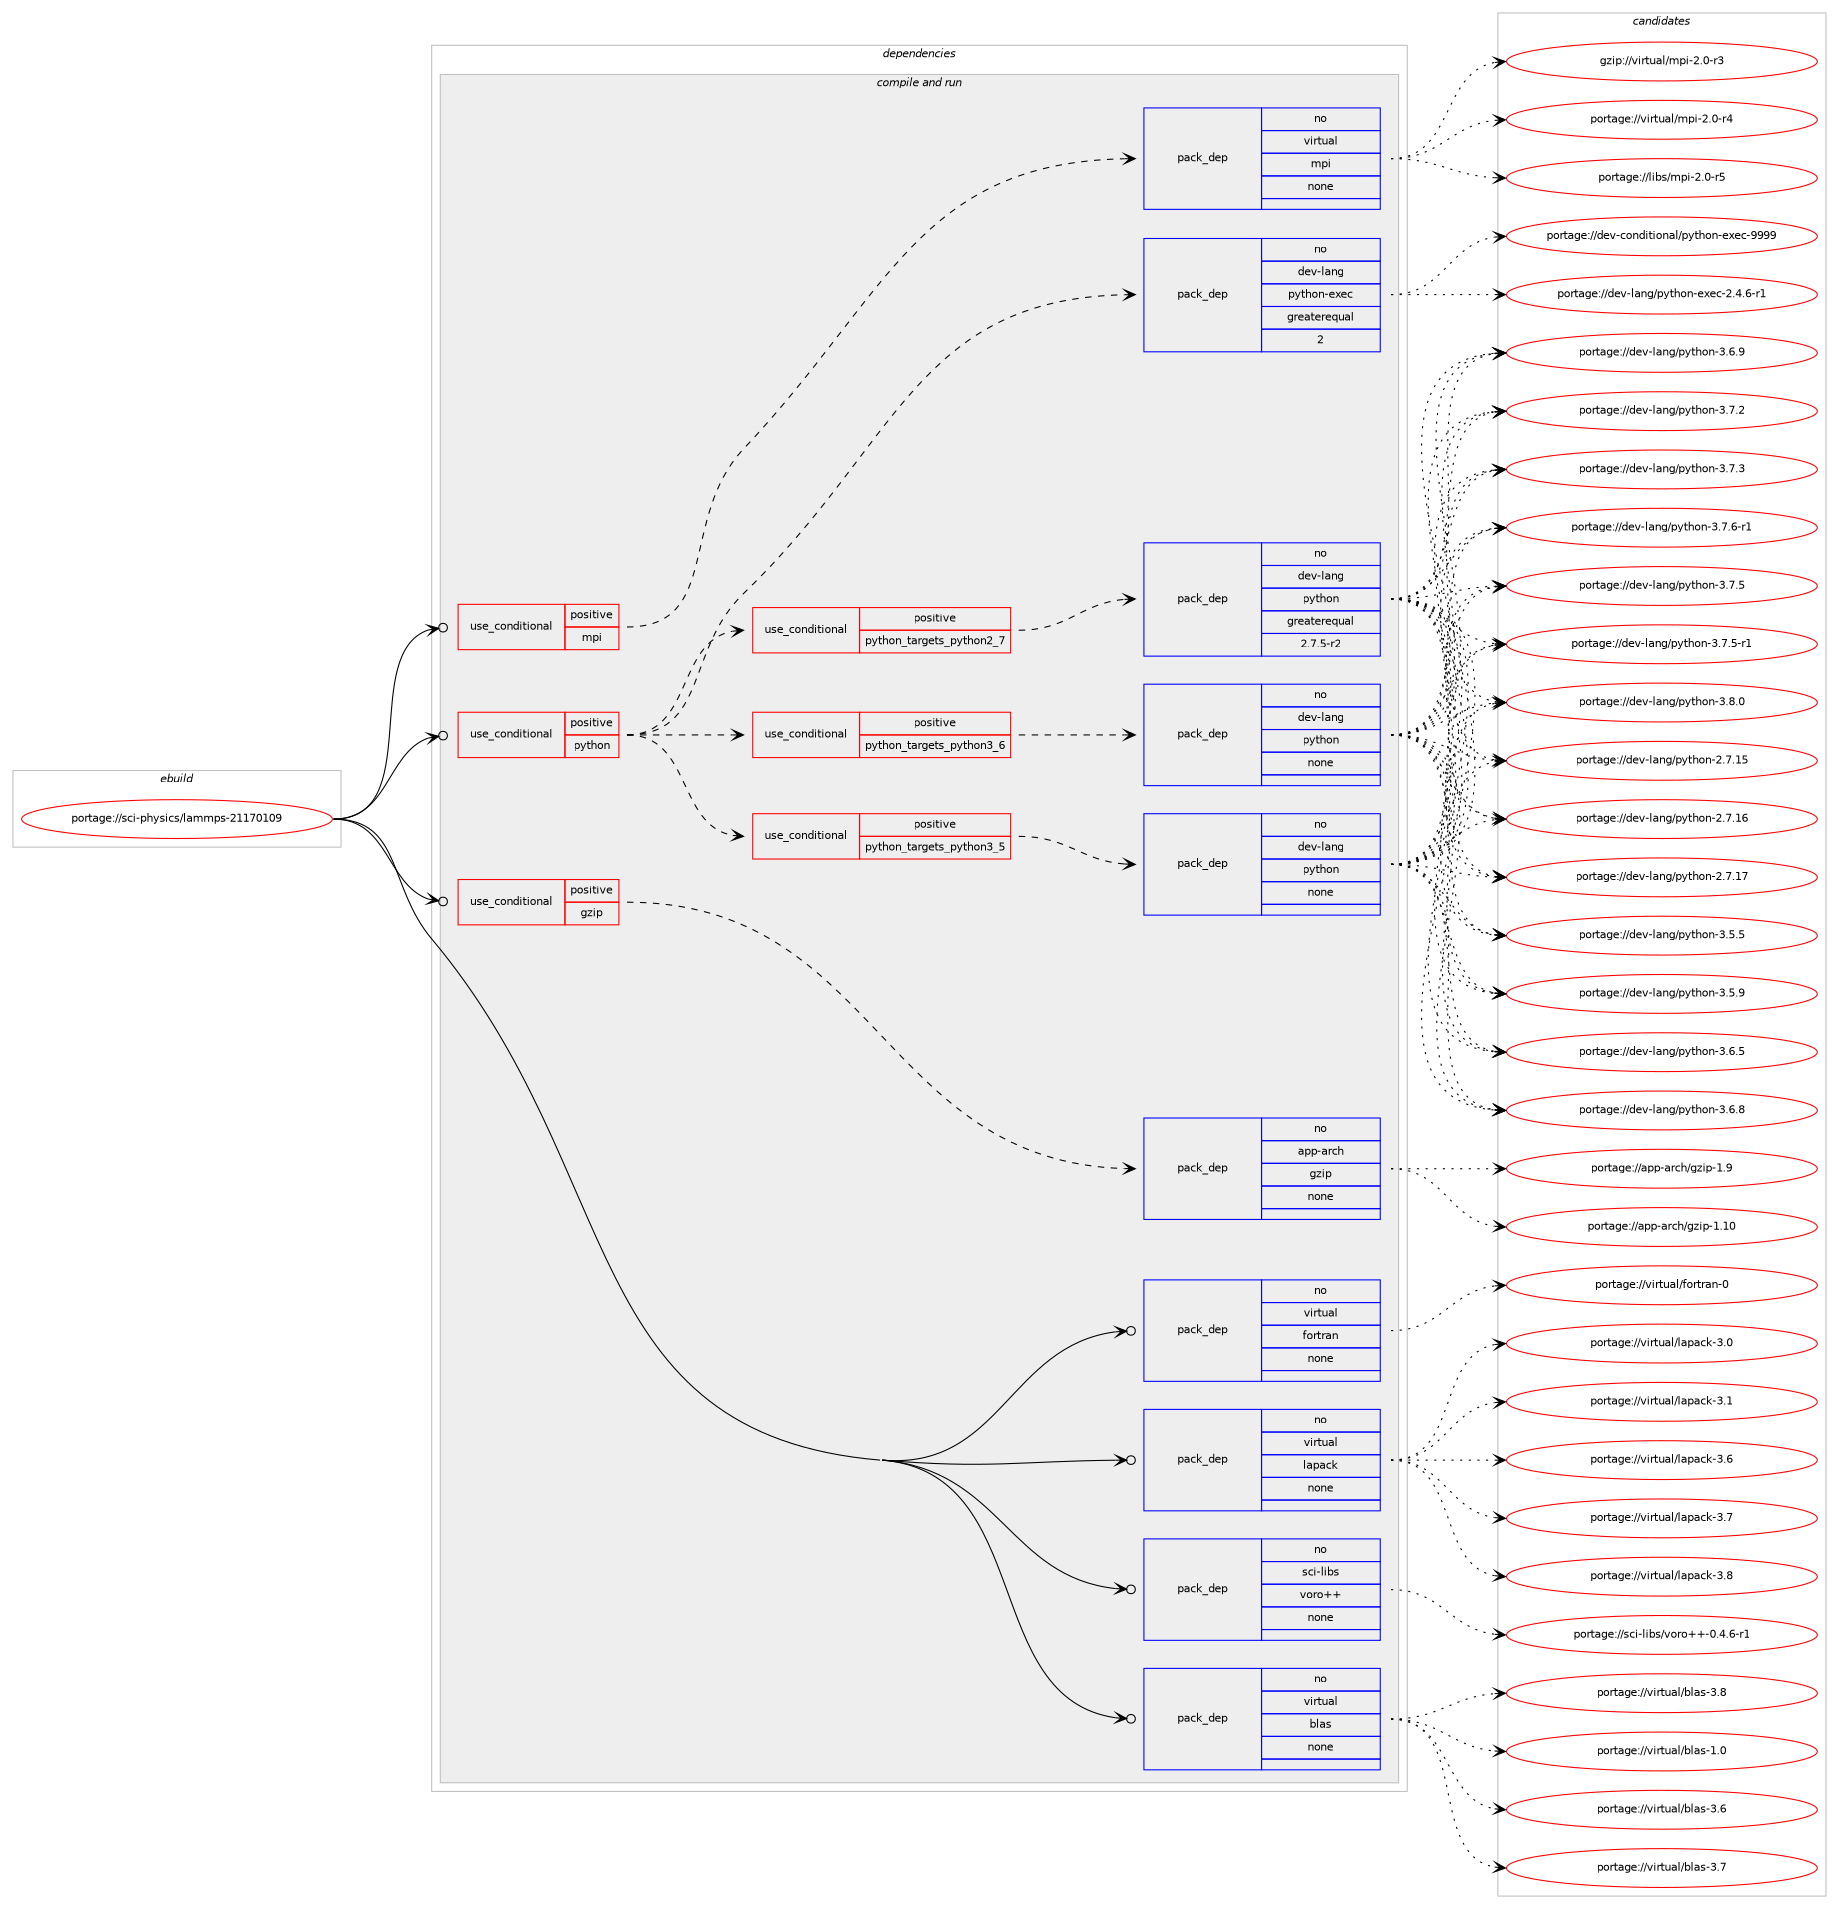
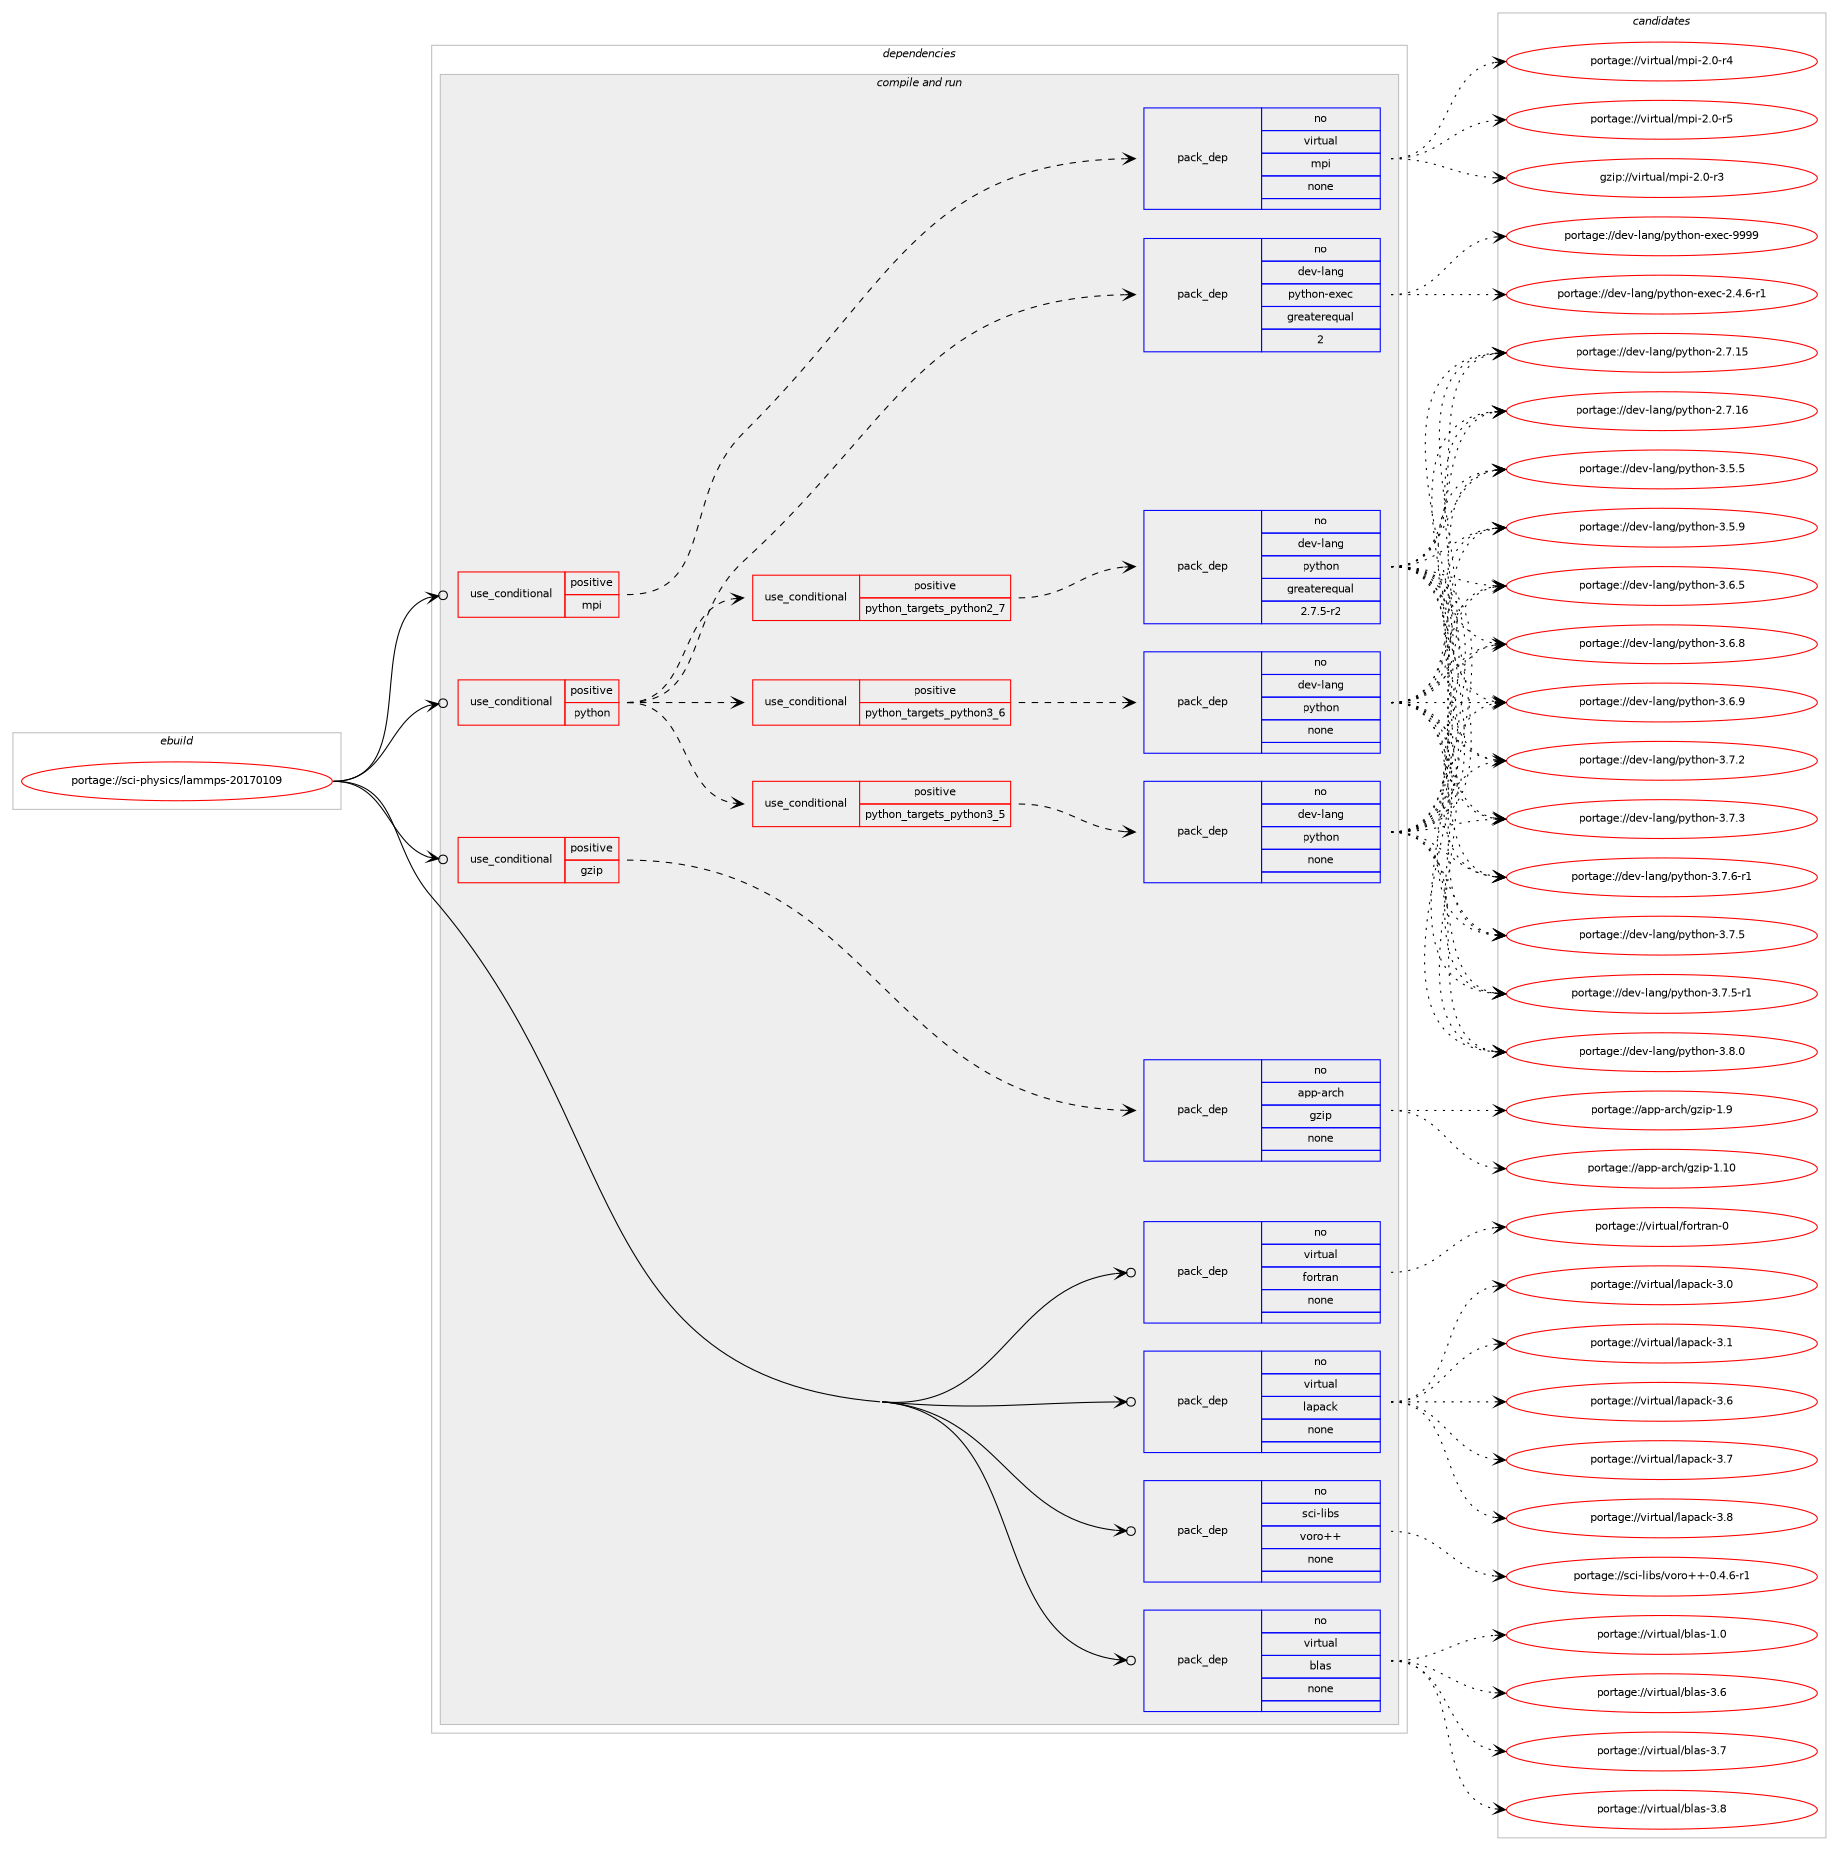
node "portage://libs/mpi-2.0-r5": label "portage://libs/mpi-2.0-r5" -> "portage://virtual/mpi-2.0-r5"
node "portage://dev-conditional/python-exec-9999": label "portage://dev-conditional/python-exec-9999" -> "portage://dev-lang/python-exec-9999"
node "portage://sci-physics/lammps-21170109": label "portage://sci-physics/lammps-21170109" -> "portage://sci-physics/lammps-20170109"
node "portage://dev-lang/python-2.7.17": removed
